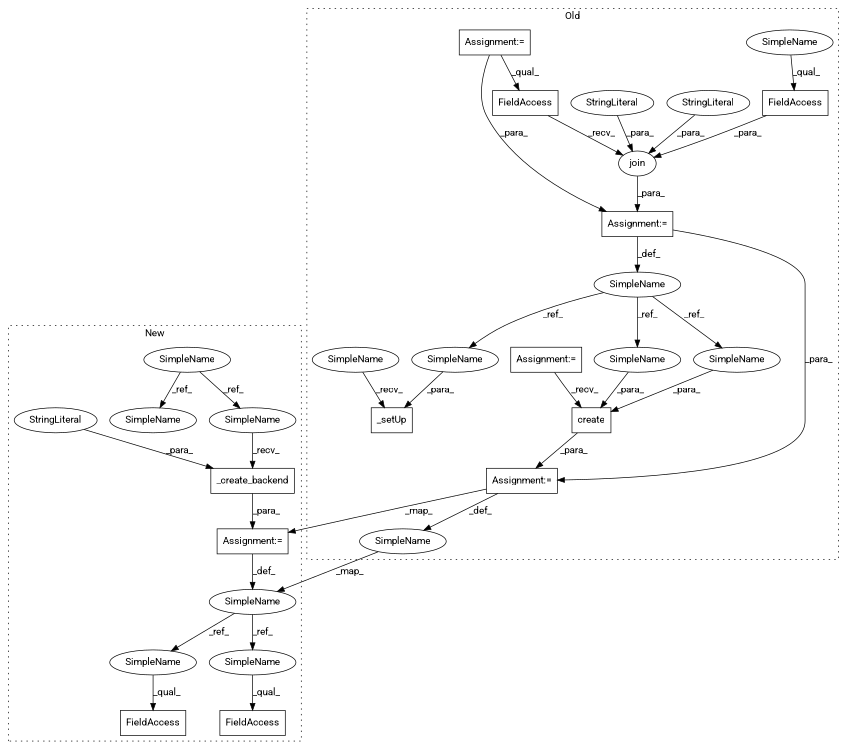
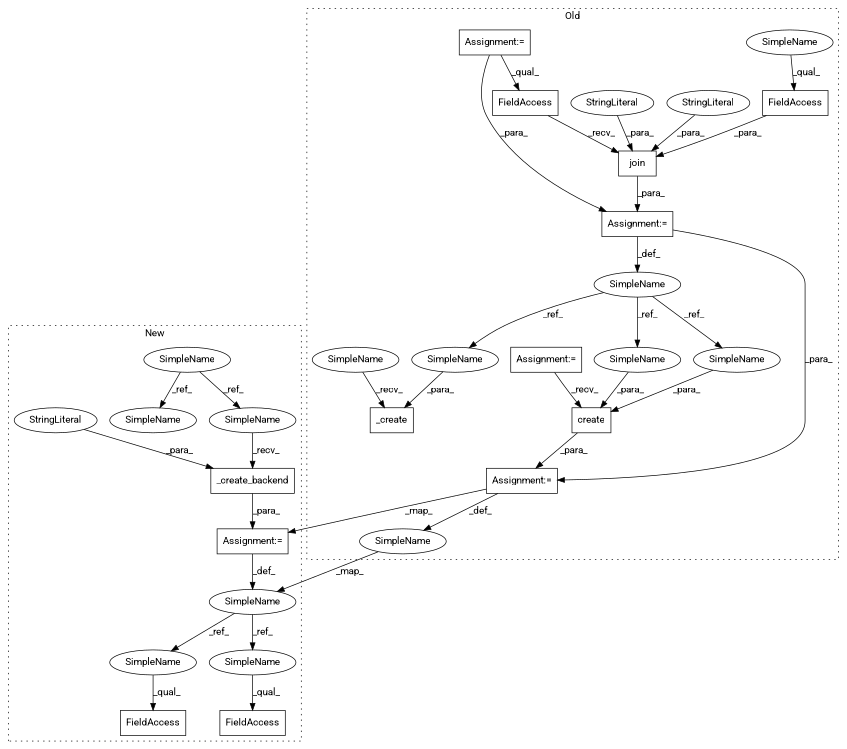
node "join": shape ellipse -> box
node "_setUp": label "_setUp" -> "_create"
